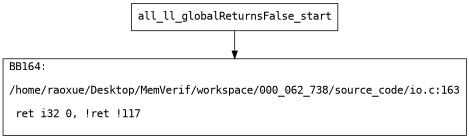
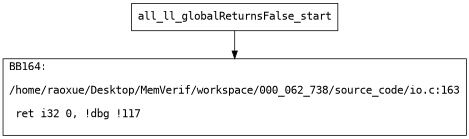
node "BB164:": text "ret i32 0, !ret !117" -> "ret i32 0, !dbg !117"
